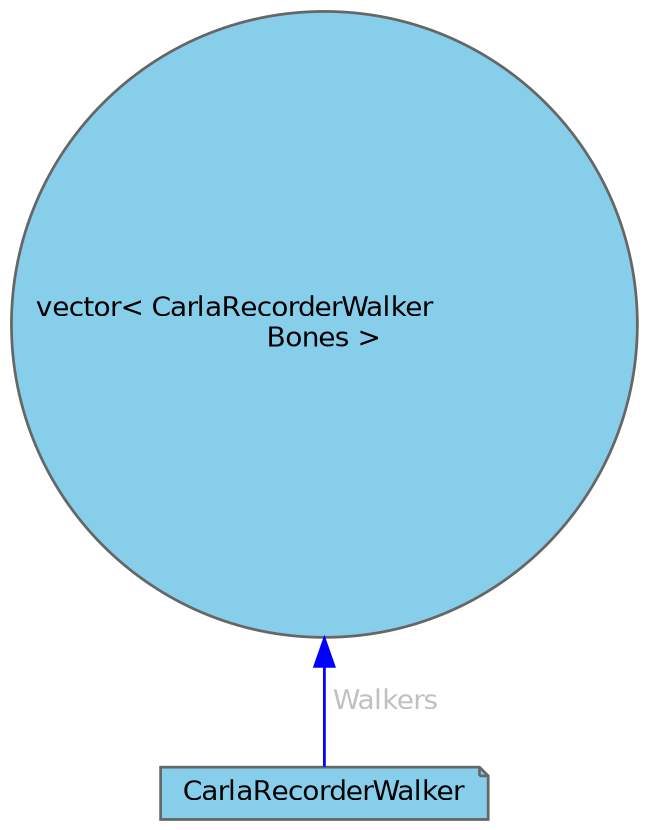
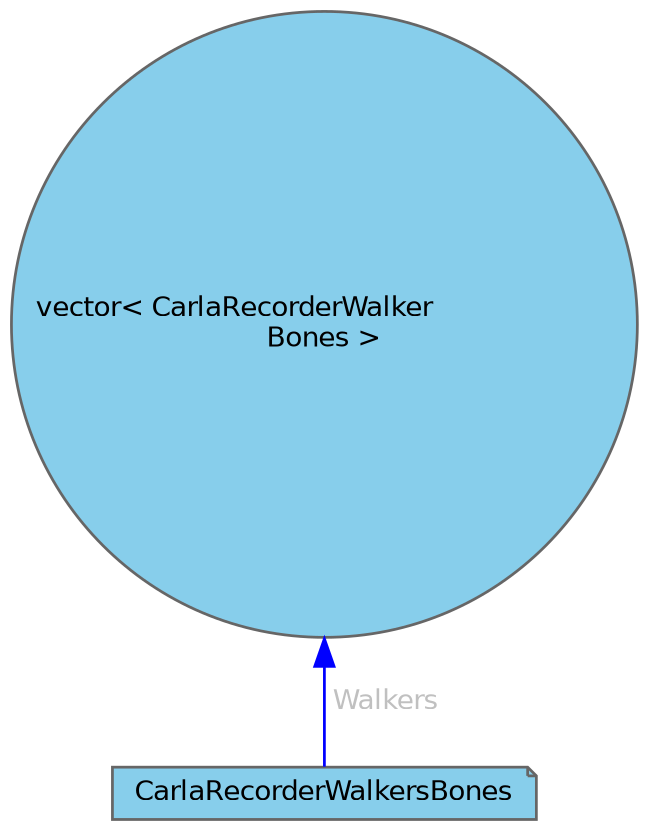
node "CarlaRecorderWalker": label "CarlaRecorderWalker" -> "CarlaRecorderWalkersBones"
